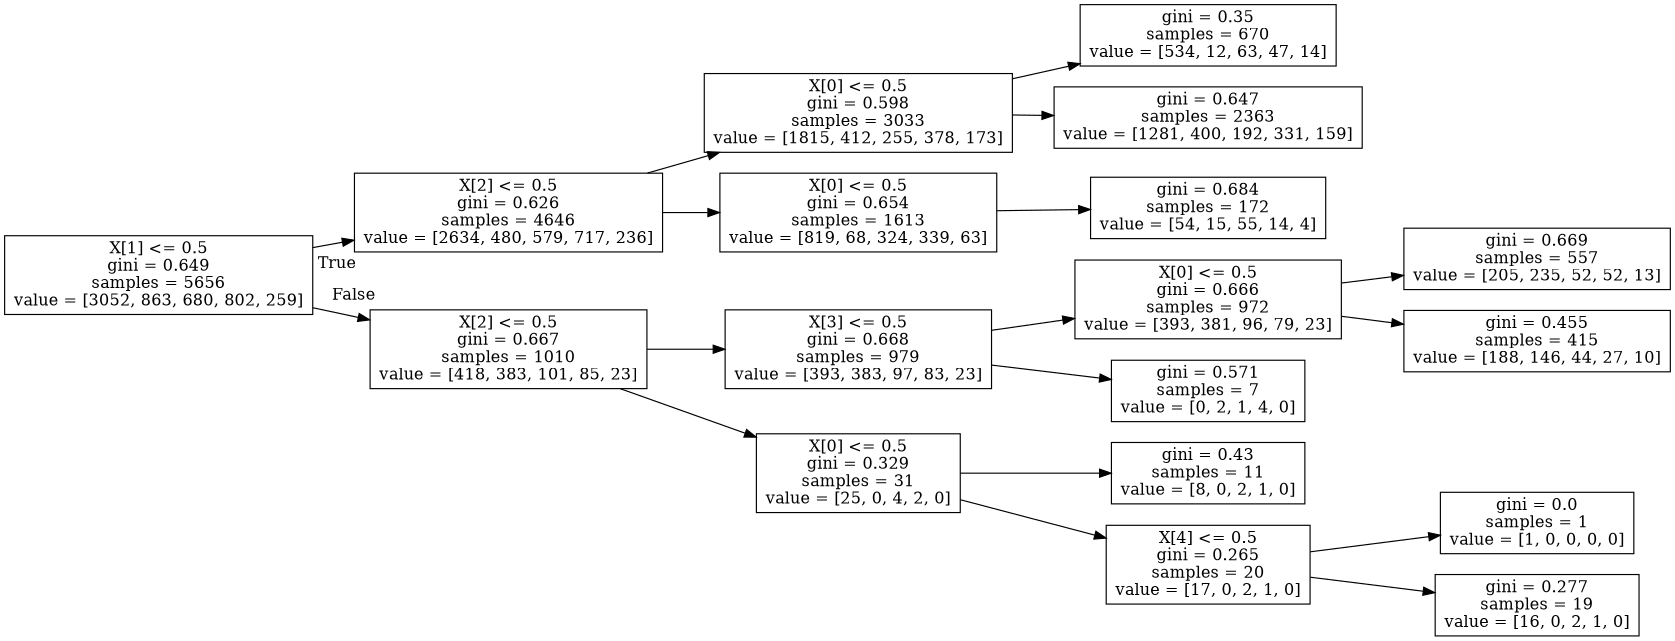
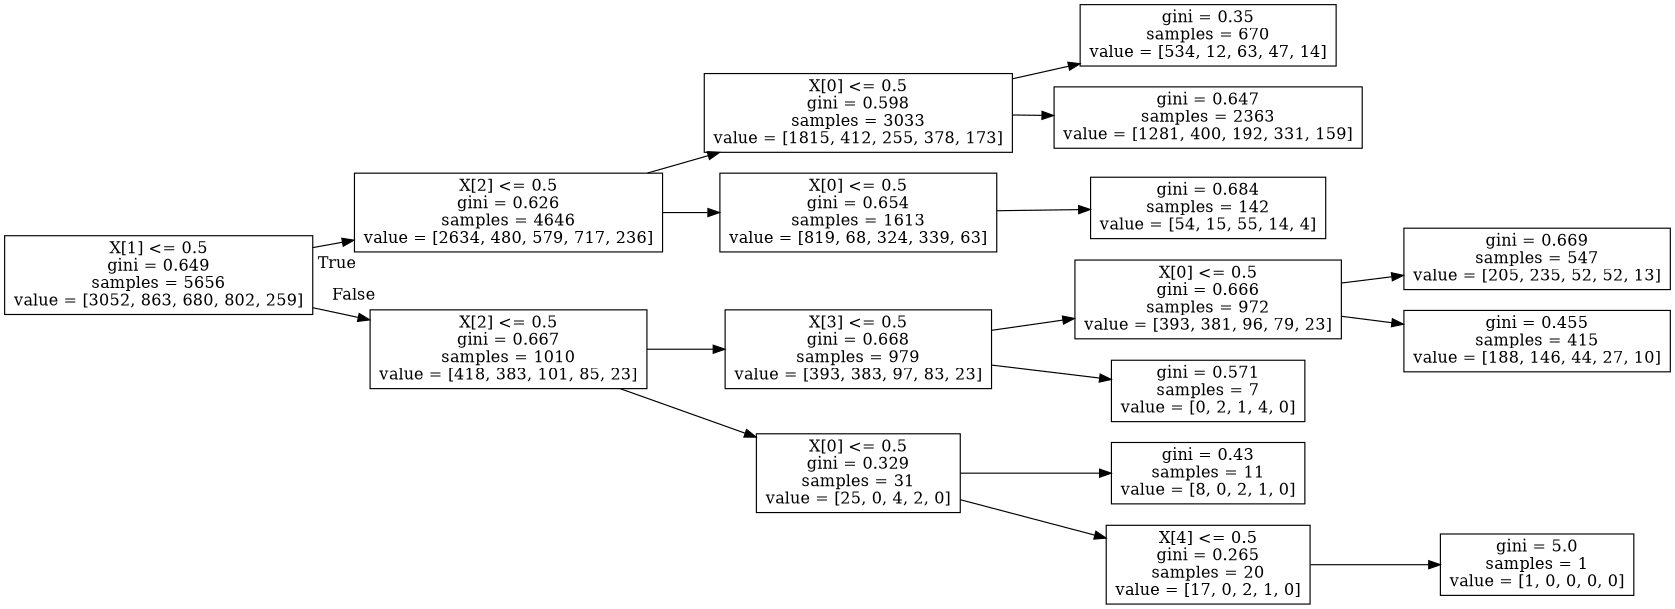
node "gini = 0.684 samples = 172 value = [54, 15, 55, 14, 4]": label "gini = 0.684 samples = 172 value = [54, 15, 55, 14, 4]" -> "gini = 0.684 samples = 142 value = [54, 15, 55, 14, 4]"
node "gini = 0.669 samples = 557 value = [205, 235, 52, 52, 13]": label "gini = 0.669 samples = 557 value = [205, 235, 52, 52, 13]" -> "gini = 0.669 samples = 547 value = [205, 235, 52, 52, 13]"
node "gini = 0.0 samples = 1 value = [1, 0, 0, 0, 0]": label "gini = 0.0 samples = 1 value = [1, 0, 0, 0, 0]" -> "gini = 5.0 samples = 1 value = [1, 0, 0, 0, 0]"
node "gini = 0.277 samples = 19 value = [16, 0, 2, 1, 0]": removed
